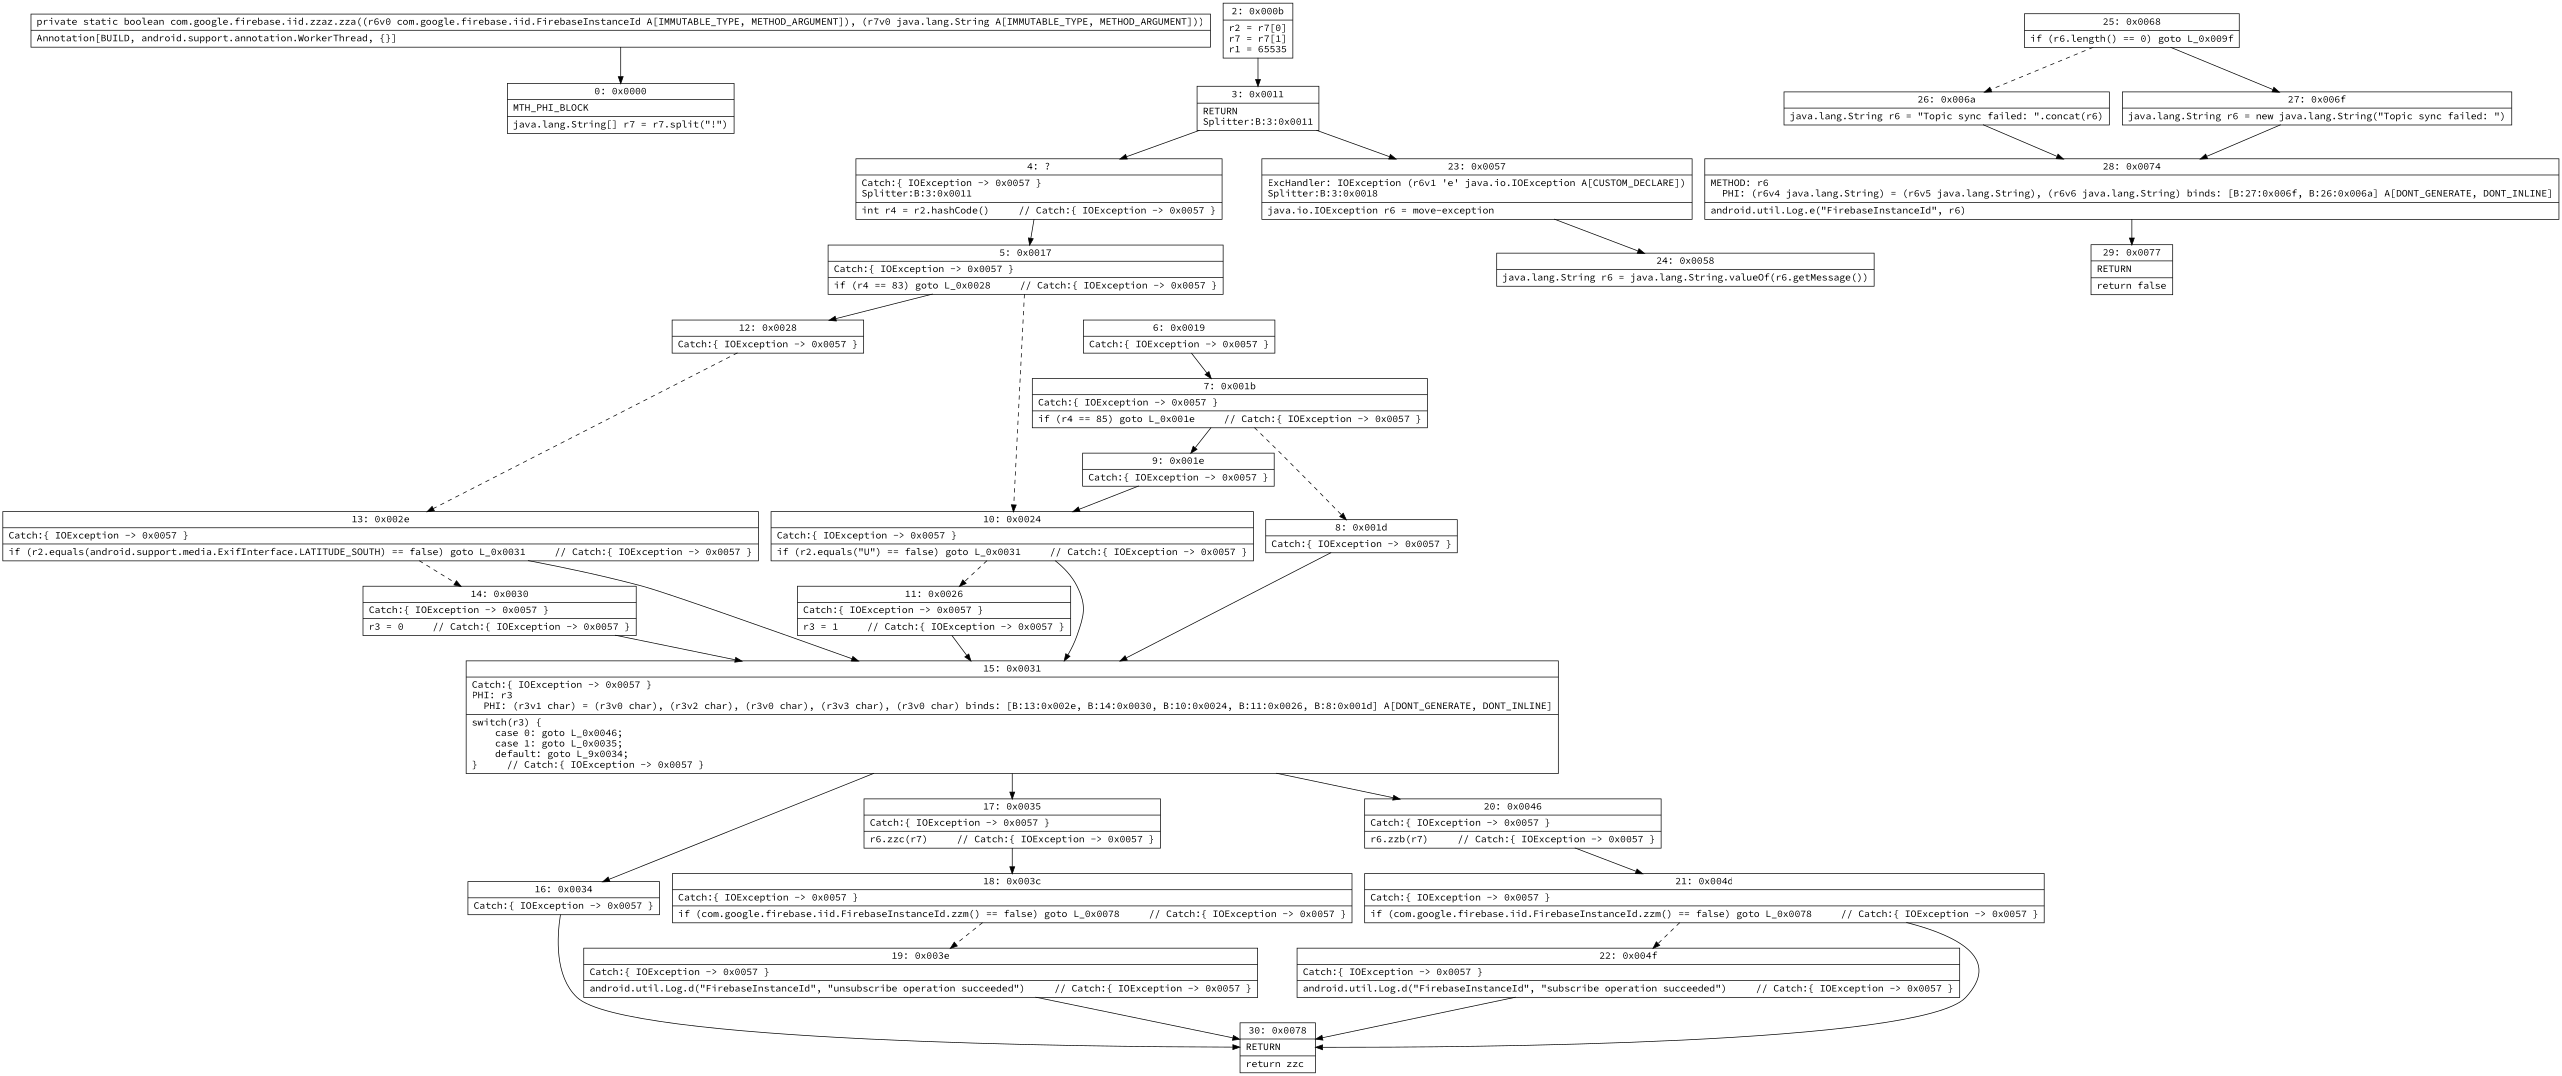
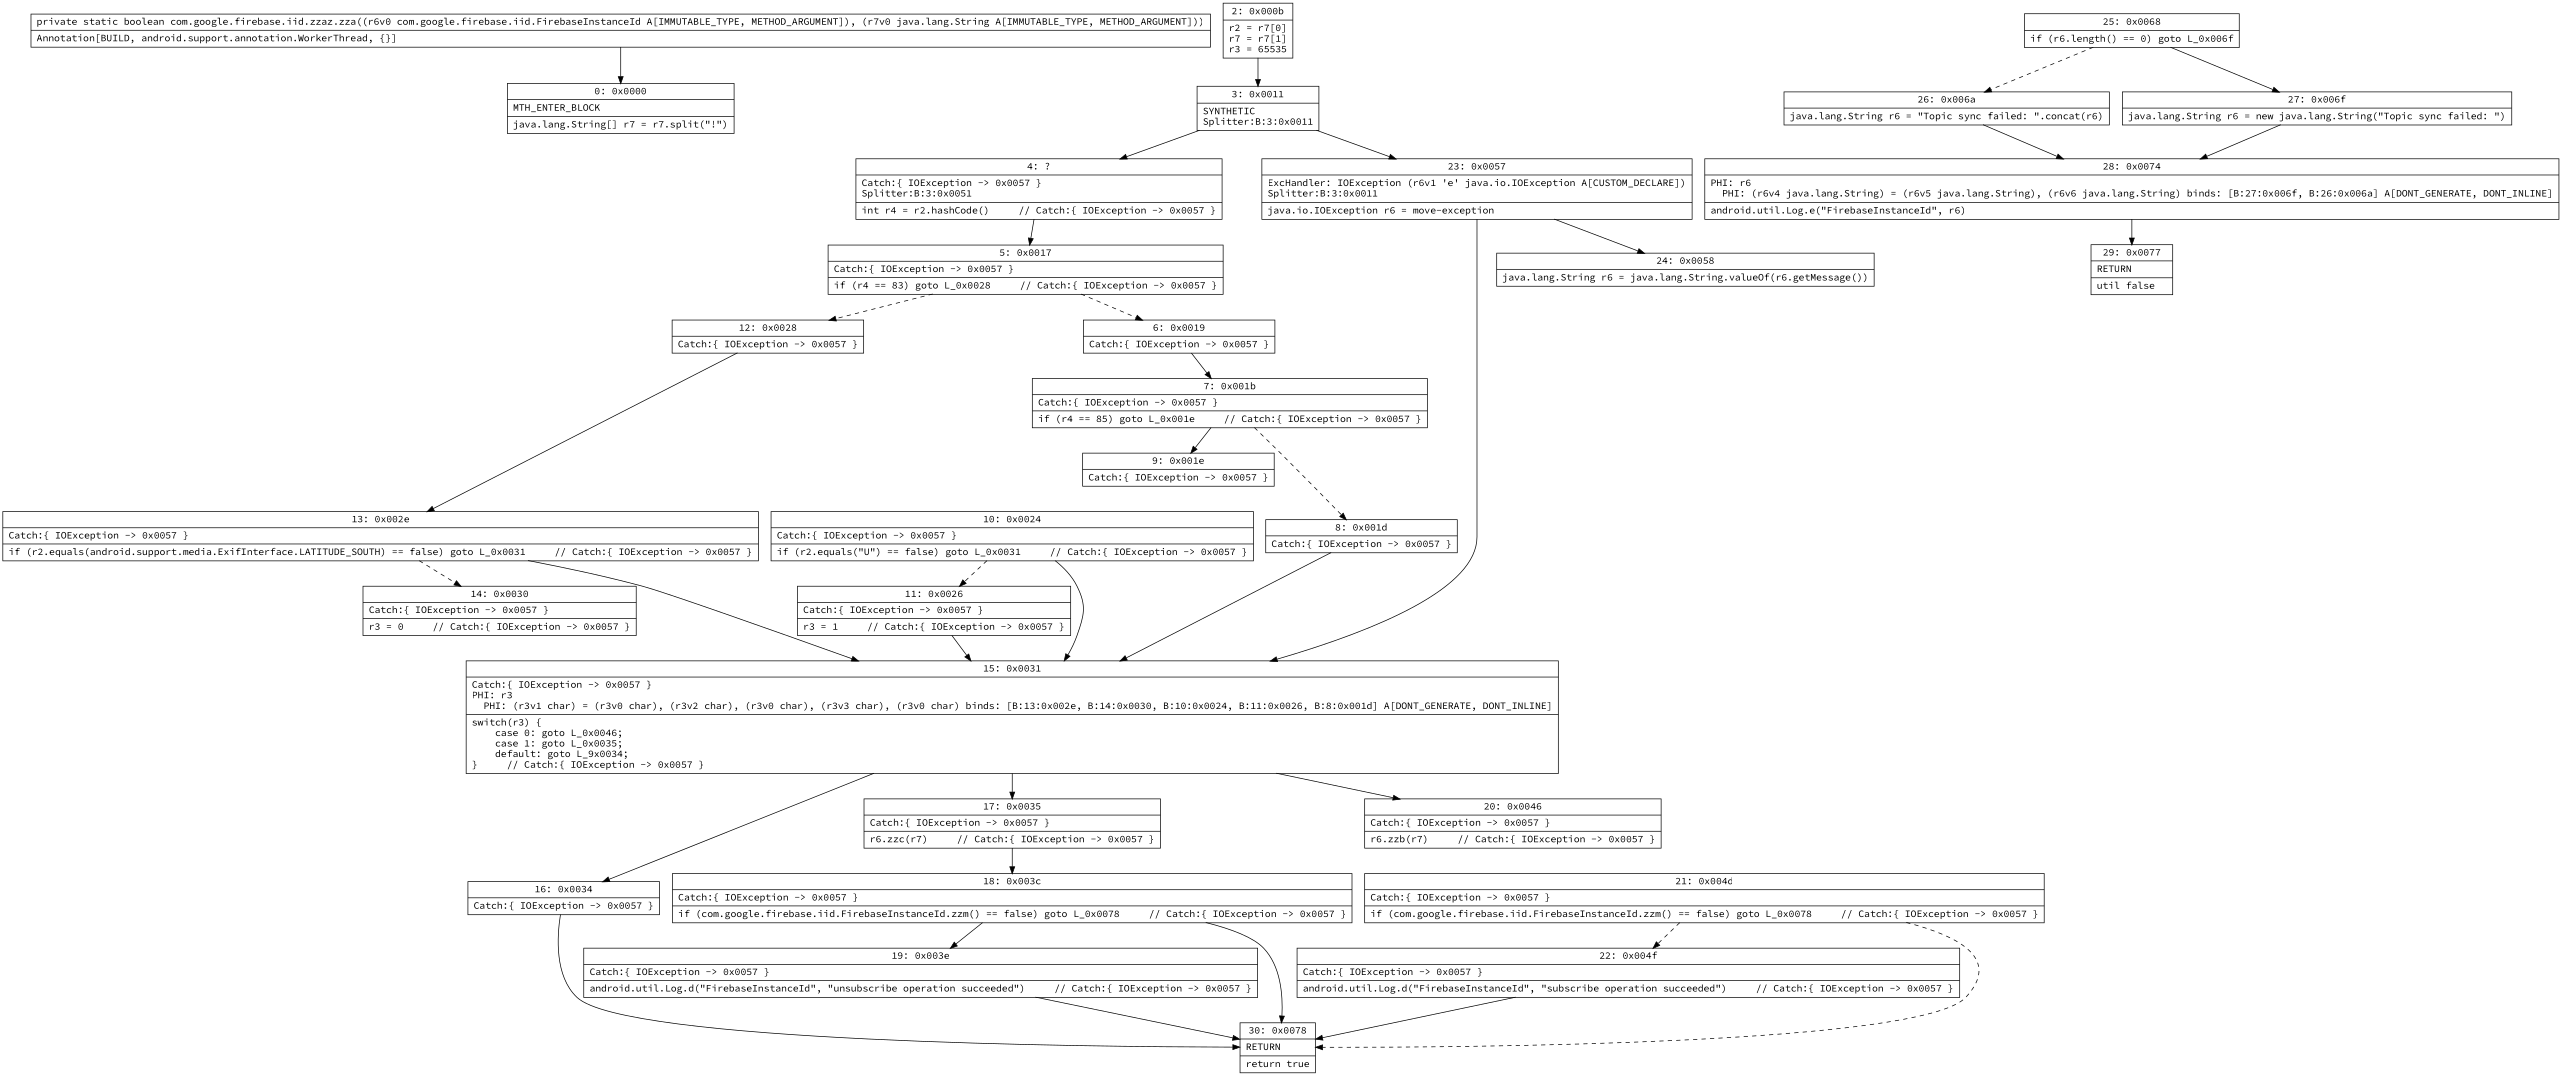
node "25: 0x0068": text "if (r6.length() == 0) goto L_0x009f" -> "if (r6.length() == 0) goto L_0x006f"
node "2: 0x000b": text "r1 = 65535" -> "r3 = 65535"
node "0: 0x0000": text "MTH_PHI_BLOCK" -> "MTH_ENTER_BLOCK"
node "3: 0x0011": text "RETURN" -> "SYNTHETIC"
node "28: 0x0074": text "METHOD: r6" -> "PHI: r6"
node "4: ?": text "Splitter:B:3:0x0011" -> "Splitter:B:3:0x0051"
node "23: 0x0057": text "Splitter:B:3:0x0018" -> "Splitter:B:3:0x0011"
node "29: 0x0077": text "return false" -> "util false"
edge "5: 0x0017" -> "12: 0x0028": style solid -> dashed
edge "5: 0x0017" -> "10: 0x0024": now "5: 0x0017" -> "6: 0x0019"
edge "12: 0x0028" -> "13: 0x002e": style dashed -> solid
edge "9: 0x001e" -> "10: 0x0024": removed
edge "14: 0x0030" -> "15: 0x0031": now "23: 0x0057" -> "15: 0x0031"
edge "20: 0x0046" -> "21: 0x004d": removed
edge "18: 0x003c" -> "19: 0x003e": style dashed -> solid
edge "18: 0x003c" -> "30: 0x0078": added
edge "21: 0x004d" -> "30: 0x0078": style solid -> dashed
node "30: 0x0078": text "return zzc" -> "return true"
